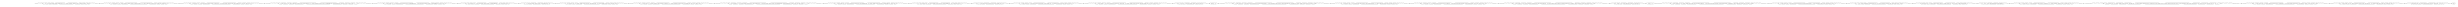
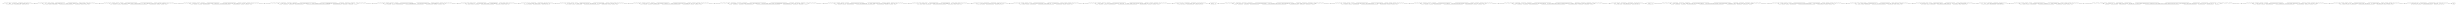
node "r0 := @this: vm.runtime.defmeth.DefaultVsAbstractTest": added
